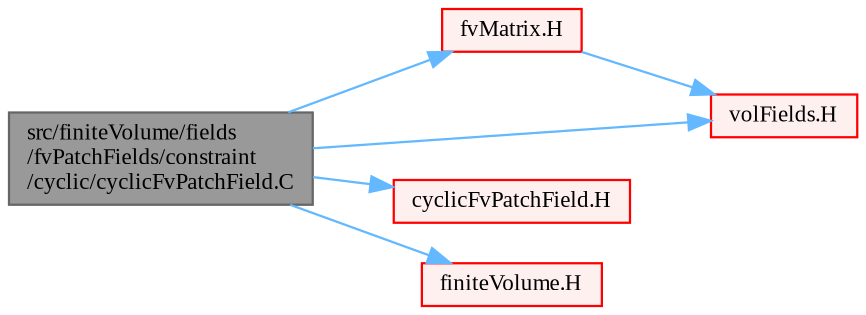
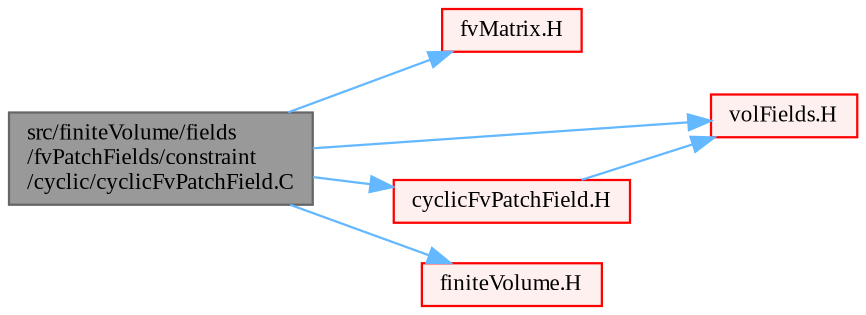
edge "fvMatrix.H" -> "volFields.H": now "cyclicFvPatchField.H" -> "volFields.H"
